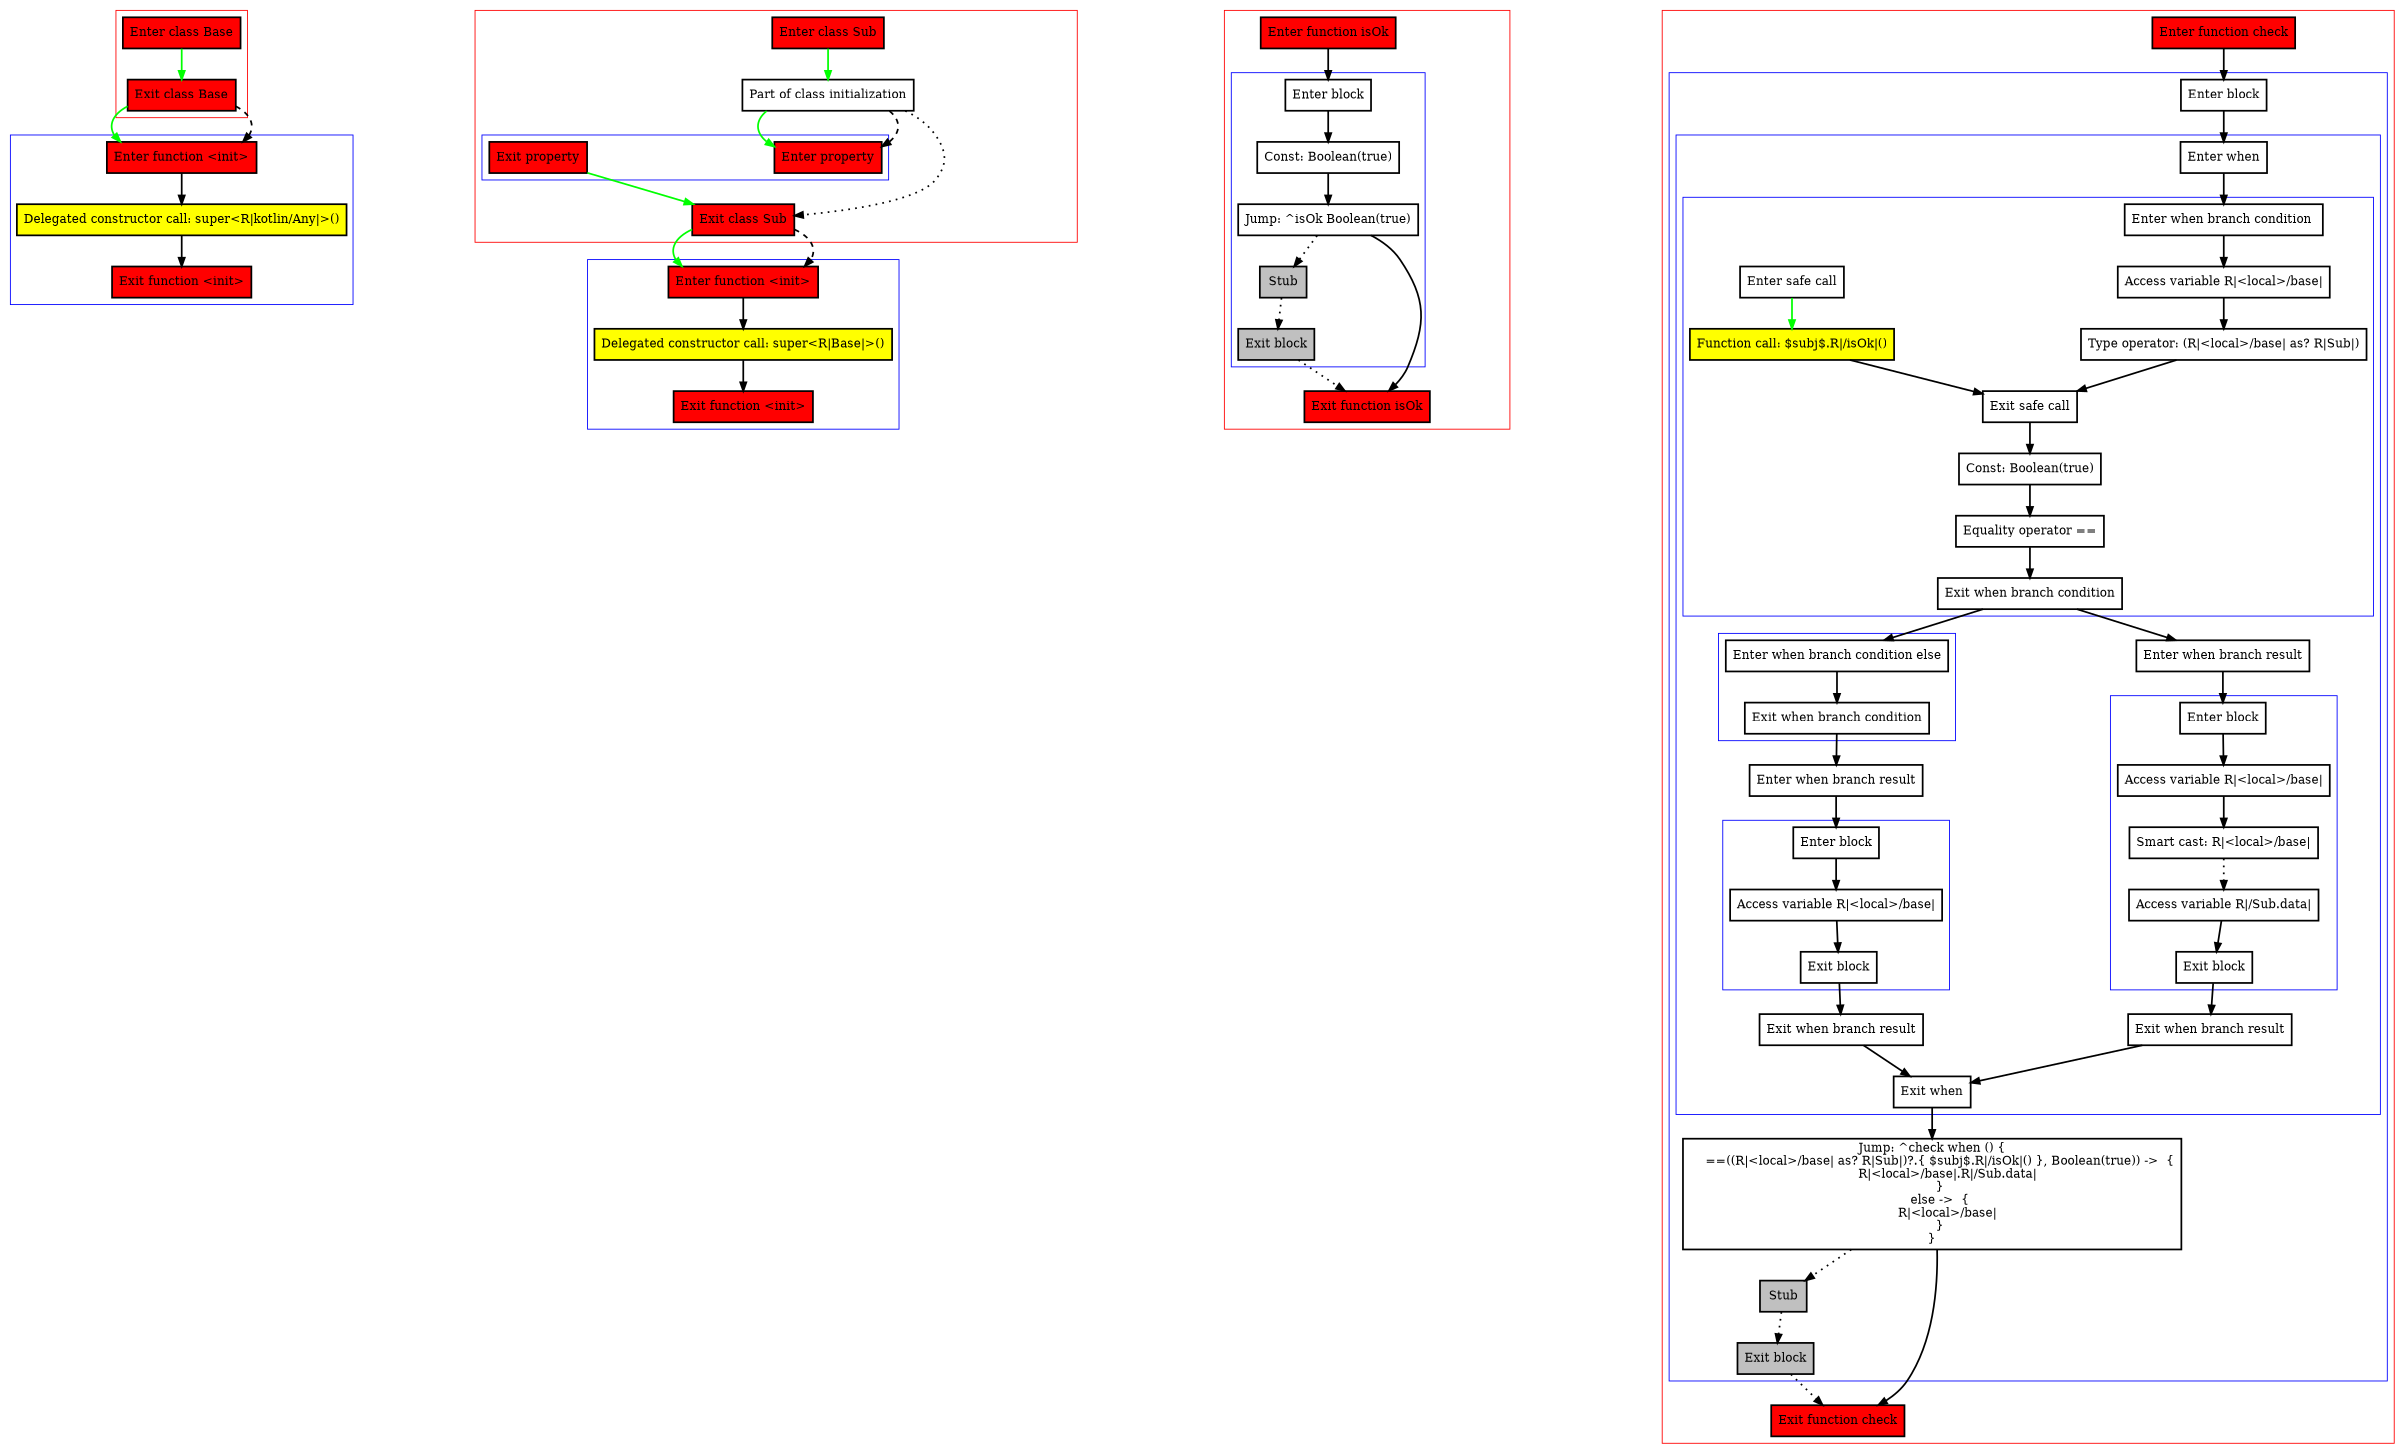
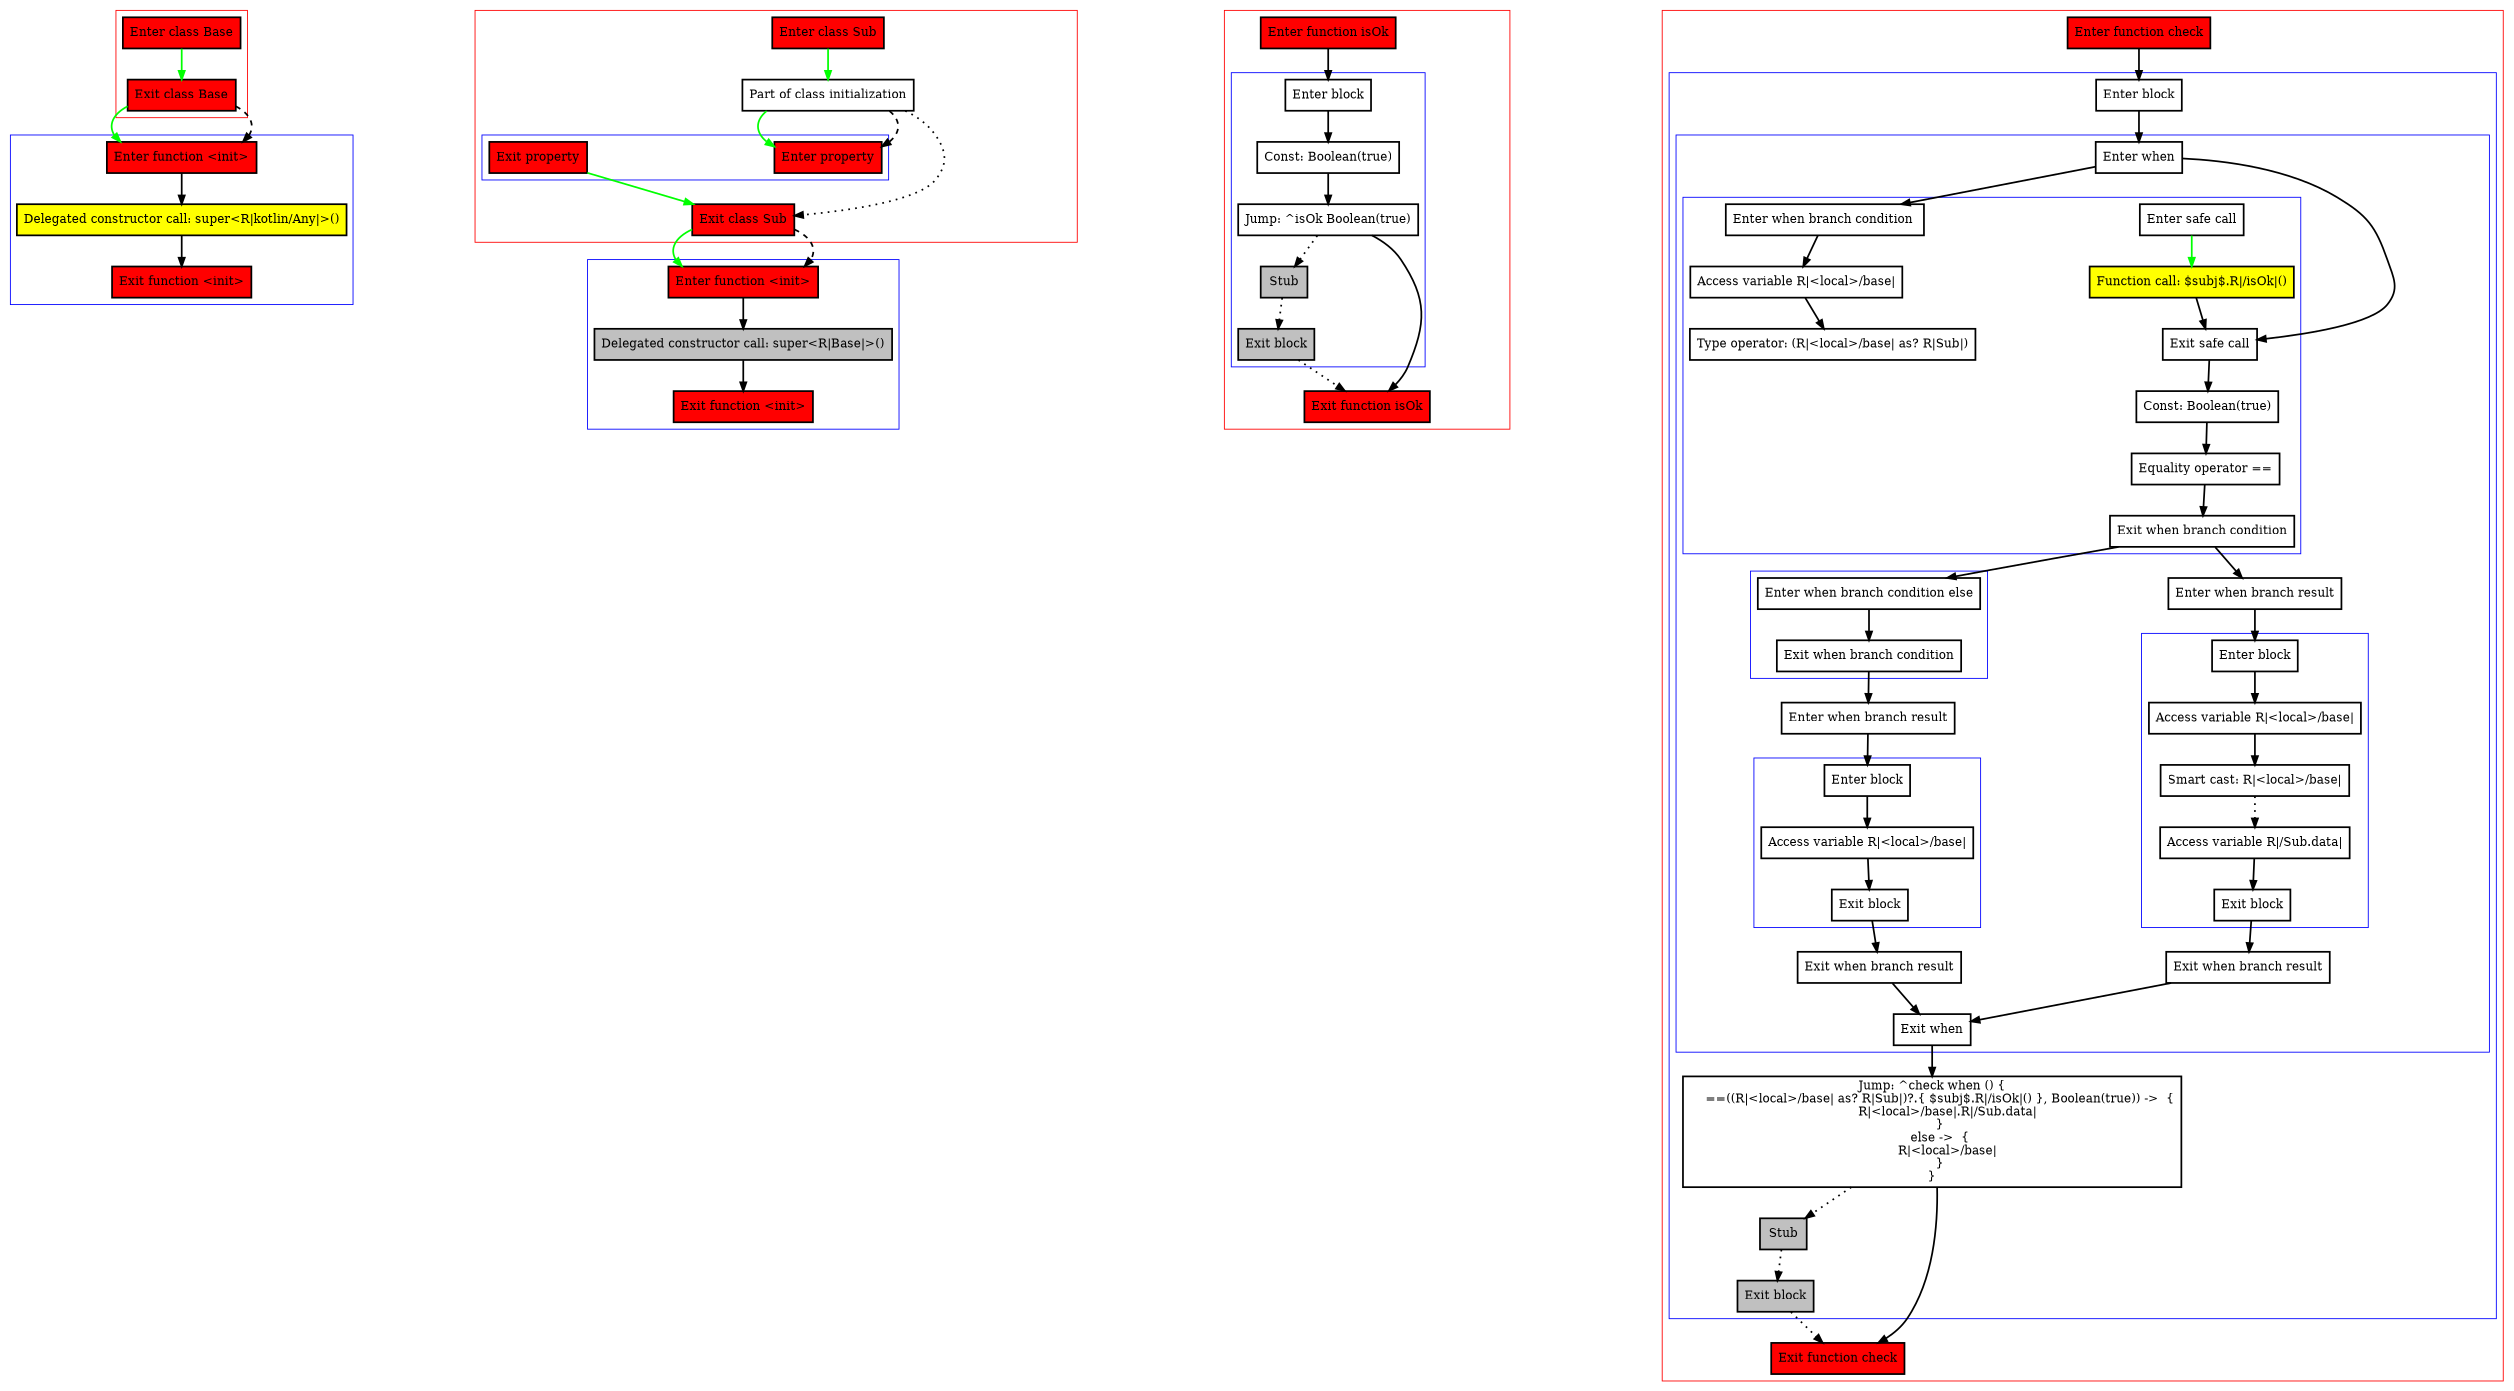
node "Delegated constructor call: super<R|Base|>()": fillcolor yellow -> gray
edge "Type operator: (R|<local>/base| as? R|Sub|)" -> "Exit safe call": now "Enter when" -> "Exit safe call"
